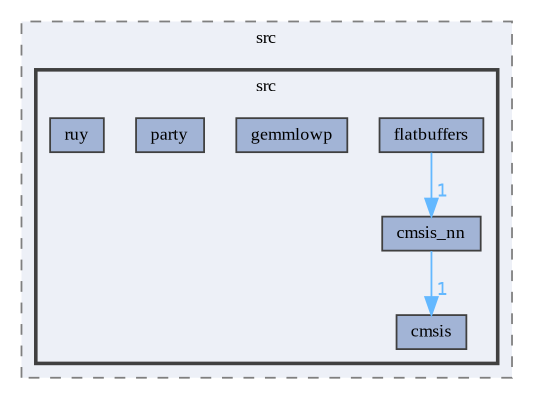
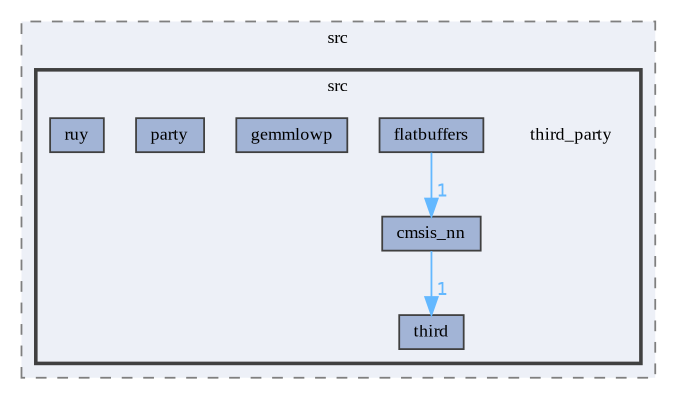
node "third_party": added
node "cmsis": label "cmsis" -> "third"
